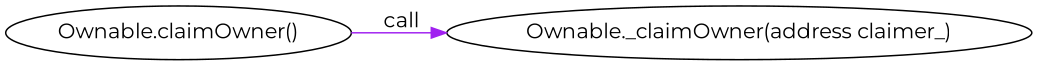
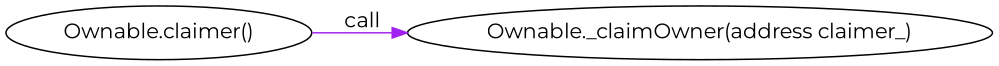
node "Ownable.claimOwner()": label "Ownable.claimOwner()" -> "Ownable.claimer()"
